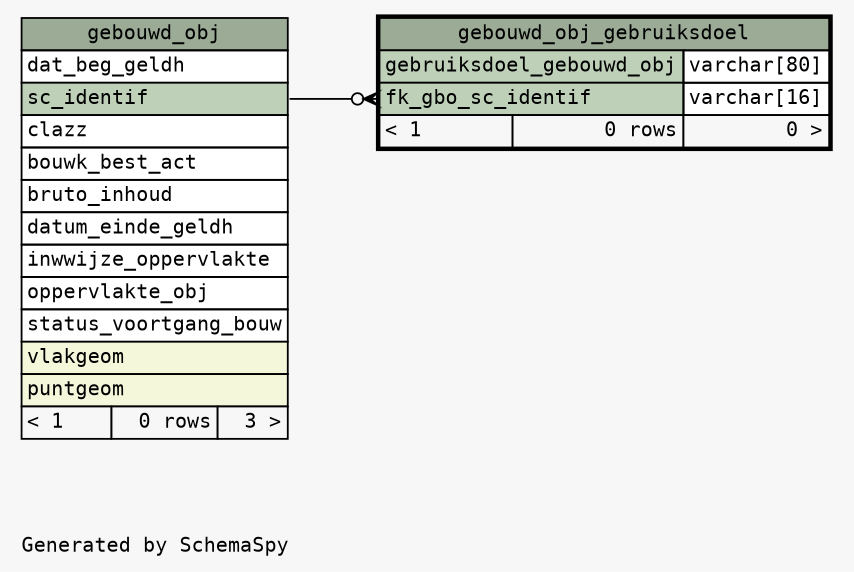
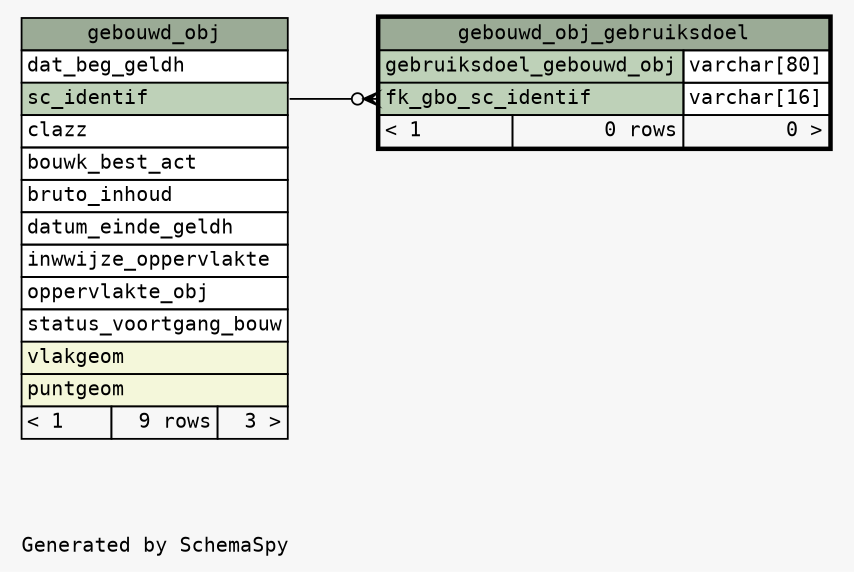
node "gebouwd_obj": text "0 rows" -> "9 rows"
